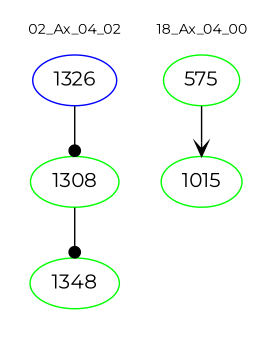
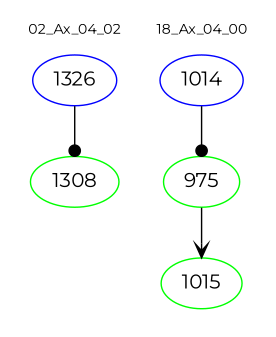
node "1014": added
node "575": label "575" -> "975"
node "1348": removed
